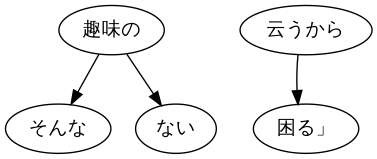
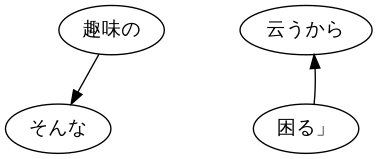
edge "云うから" -> "困る」": reversed
node "ない": removed
